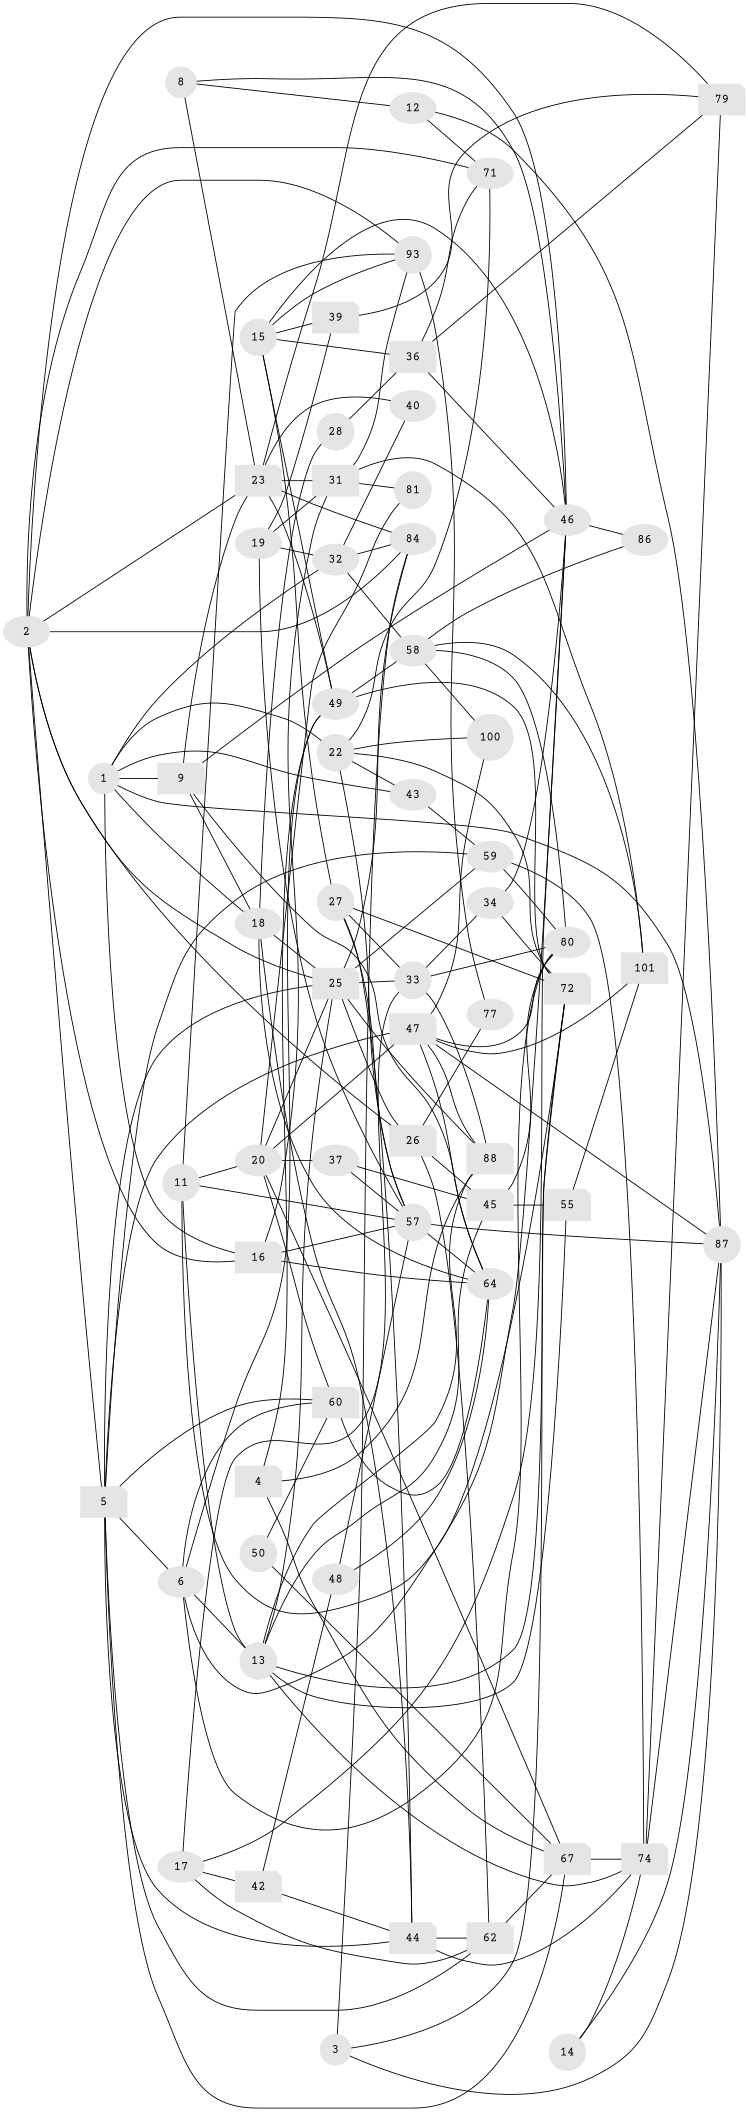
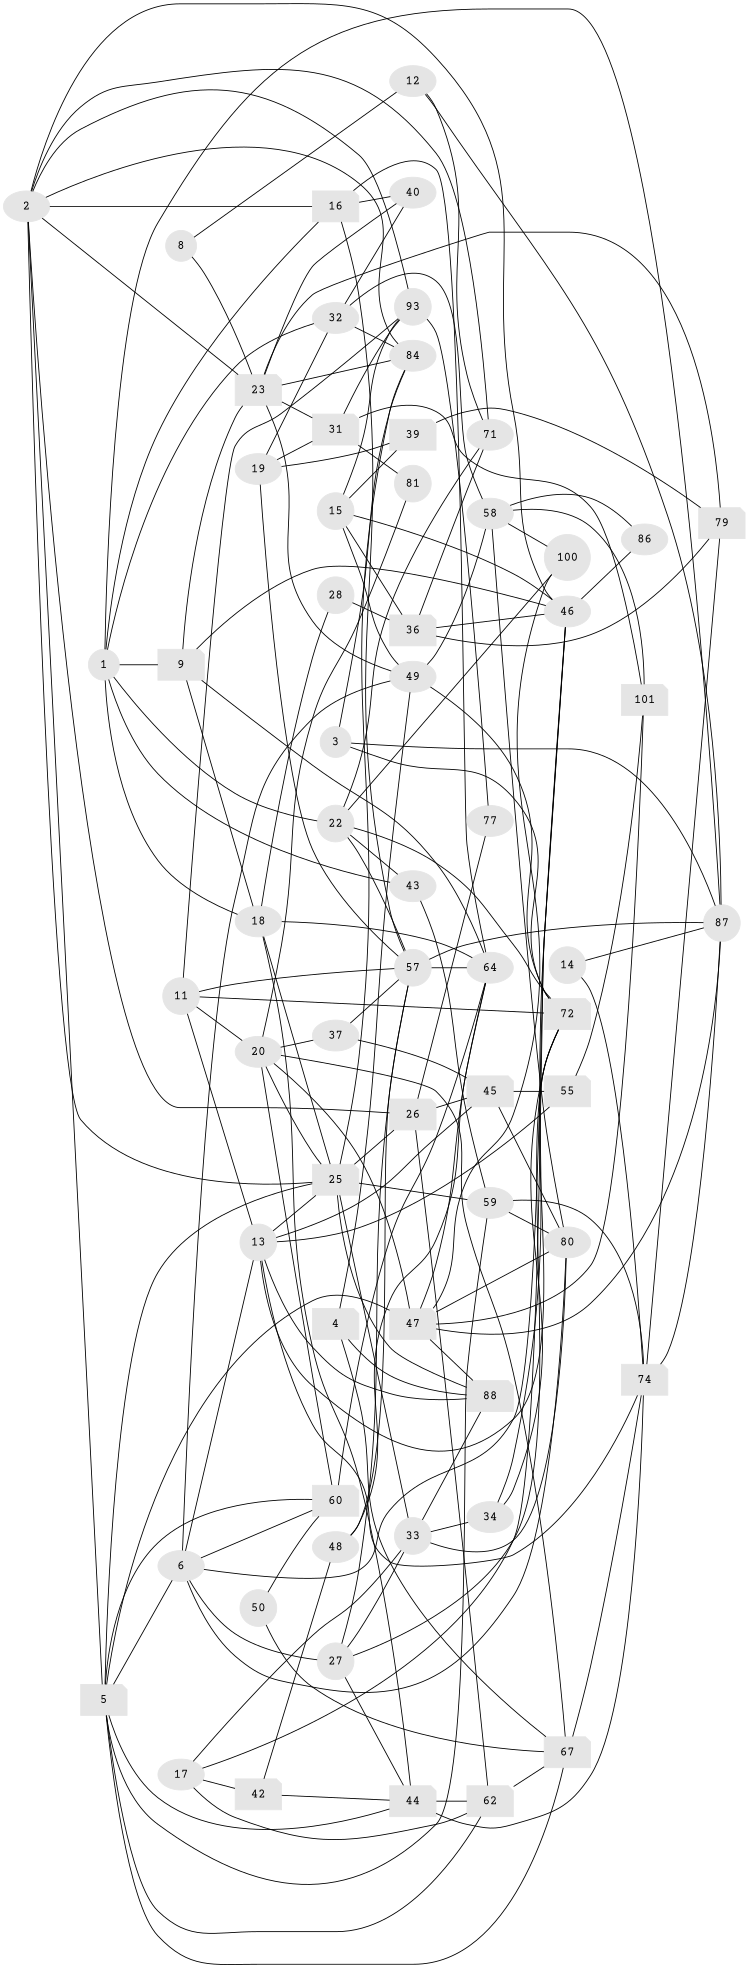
edge "8" -- "46": removed
edge "15" -- "27": now "6" -- "27"
edge "31" -- "16": now "40" -- "16"
